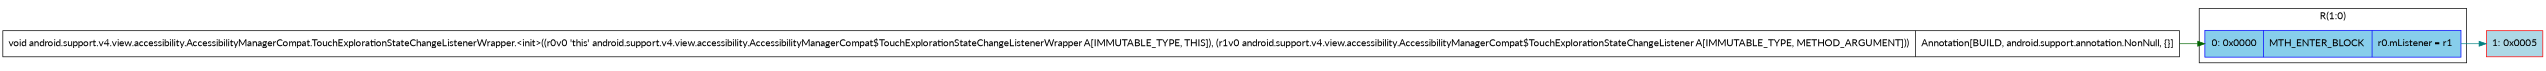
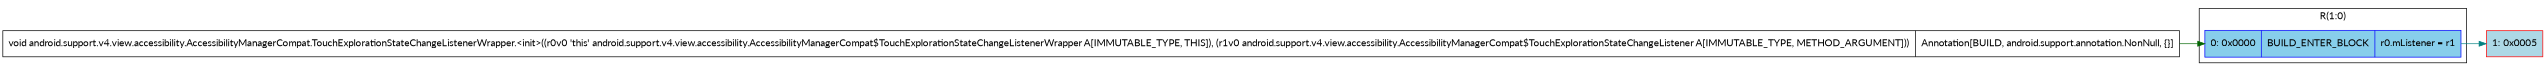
node "0: 0x0000": text "MTH_ENTER_BLOCK" -> "BUILD_ENTER_BLOCK"
